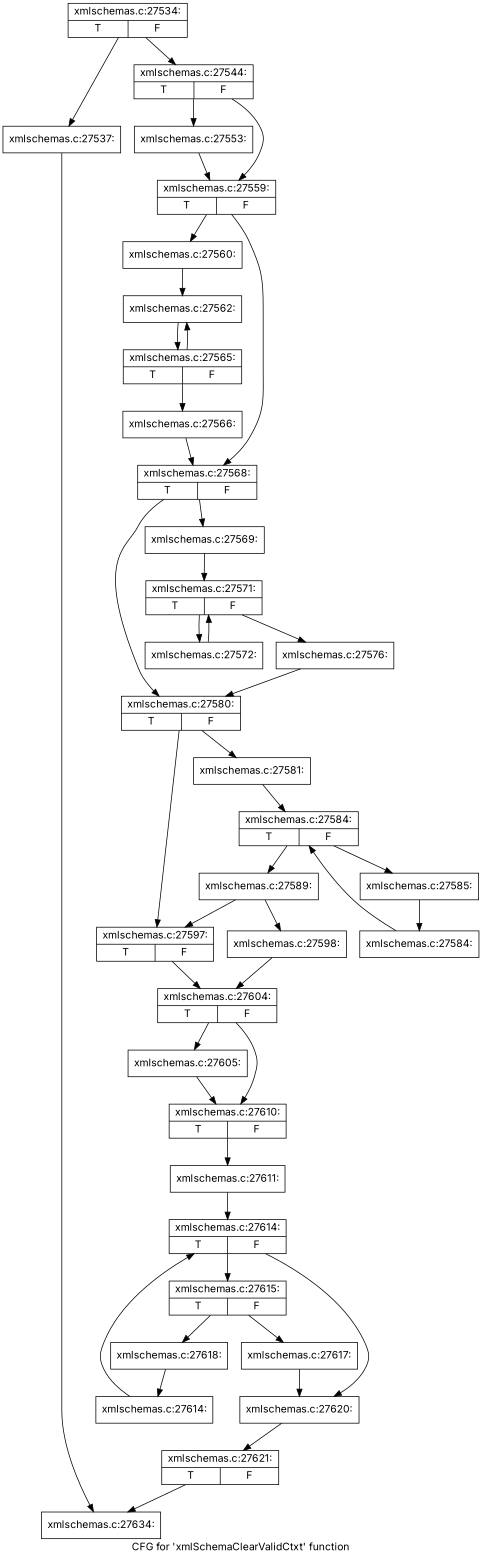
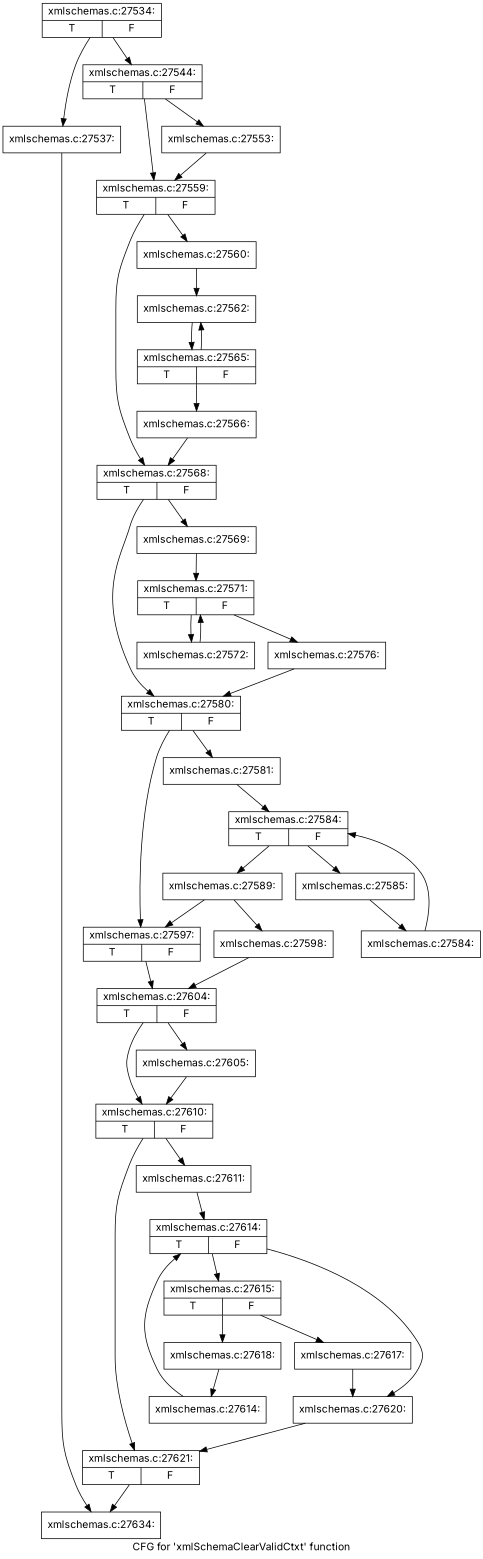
edge "xmlschemas.c:27610:" -> "xmlschemas.c:27621:": added
